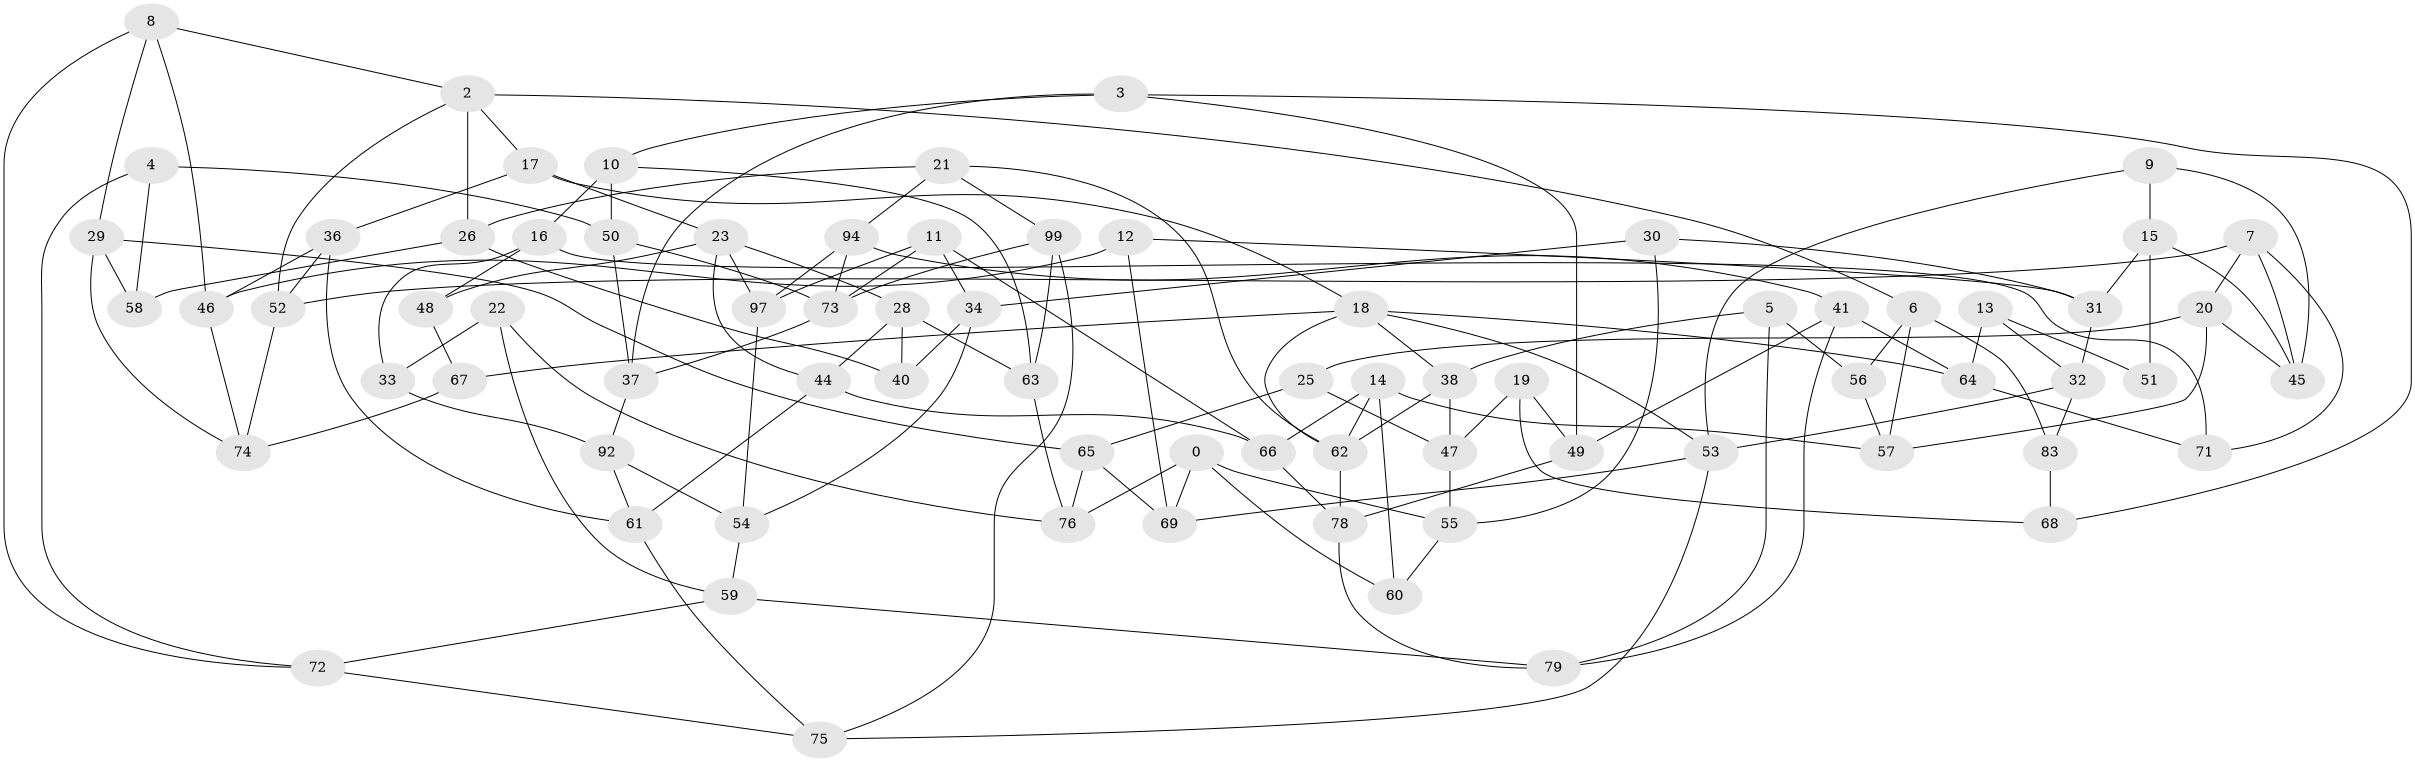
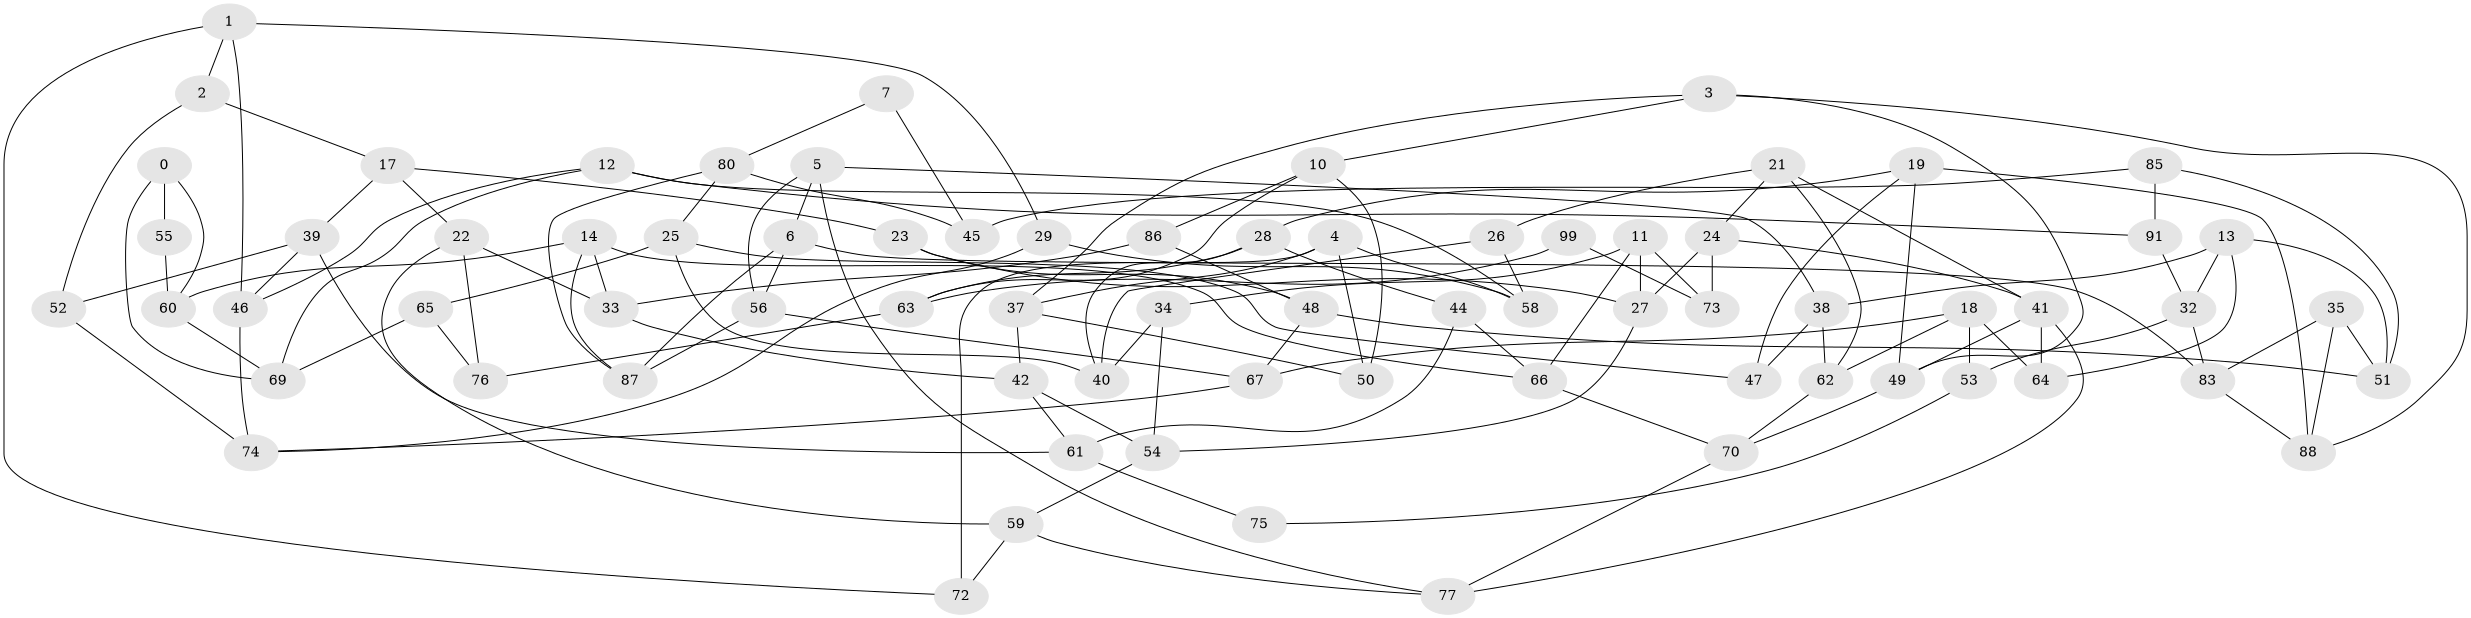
node "8": label "8" -> "1"
edge "2" -- "6": now "5" -- "6"
edge "2" -- "26": removed
node "9": removed
edge "12" -- "58": added
edge "17" -- "18": now "17" -- "22"
edge "21" -- "99": now "21" -- "41"
node "36": label "36" -> "39"
node "16": label "16" -> "86"
node "94": label "94" -> "24"
node "30": removed
node "15": label "15" -> "85"
edge "50" -- "73": removed
edge "23" -- "28": now "19" -- "28"
edge "7" -- "52": removed
node "97": label "97" -> "27"
node "31": label "31" -> "91"
node "20": label "20" -> "80"
node "35": added
edge "29" -- "65": removed
edge "23" -- "44": removed
edge "18" -- "38": now "13" -- "38"
edge "56" -- "67": added
edge "48" -- "51": added
edge "25" -- "40": added
edge "73" -- "37": now "4" -- "37"
edge "14" -- "62": now "14" -- "33"
node "92": label "92" -> "42"
node "57": label "57" -> "87"
node "71": removed
edge "47" -- "55": removed
edge "0" -- "76": removed
edge "53" -- "69": now "60" -- "69"
edge "99" -- "75": removed
node "78": label "78" -> "70"
node "68": label "68" -> "88"
node "79": label "79" -> "77"
edge "72" -- "75": removed
